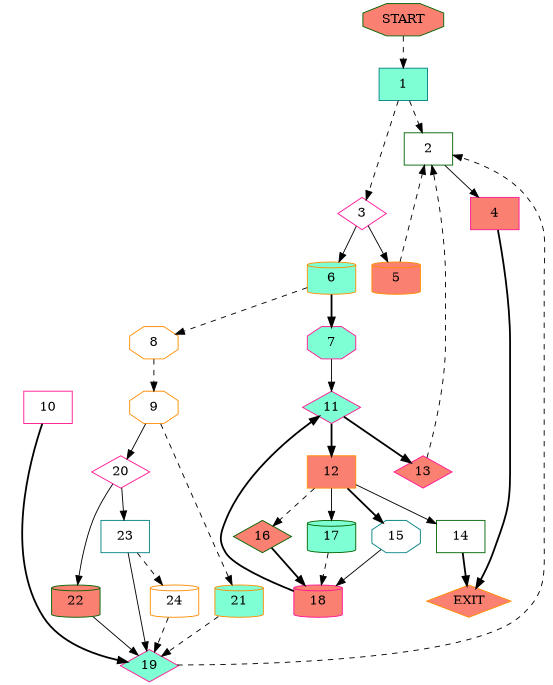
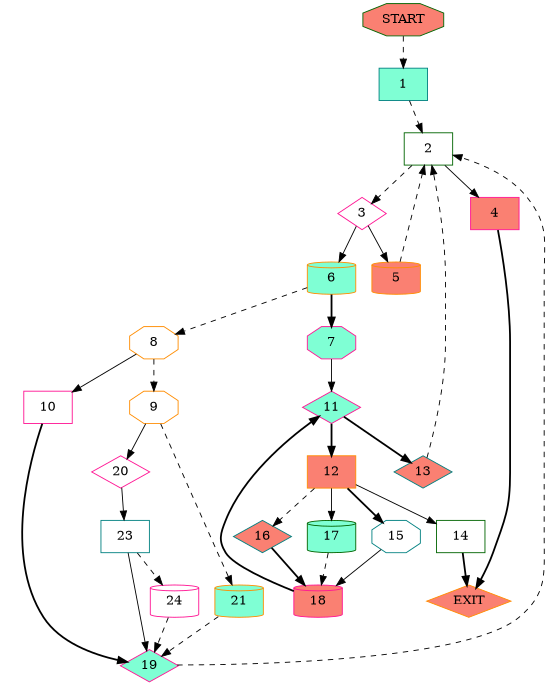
edge "1" -> "3": now "2" -> "3"
edge "8" -> "10": added
node "13": color deeppink -> teal
node "16": color darkgreen -> teal
node "22": removed
node "24": color darkorange -> deeppink
